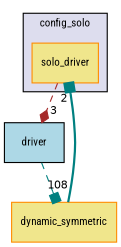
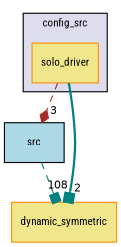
cluster "config_solo": label "config_solo" -> "config_src"
node "driver": label "driver" -> "src"
edge "dynamic_symmetric" -> "solo_driver": reversed
